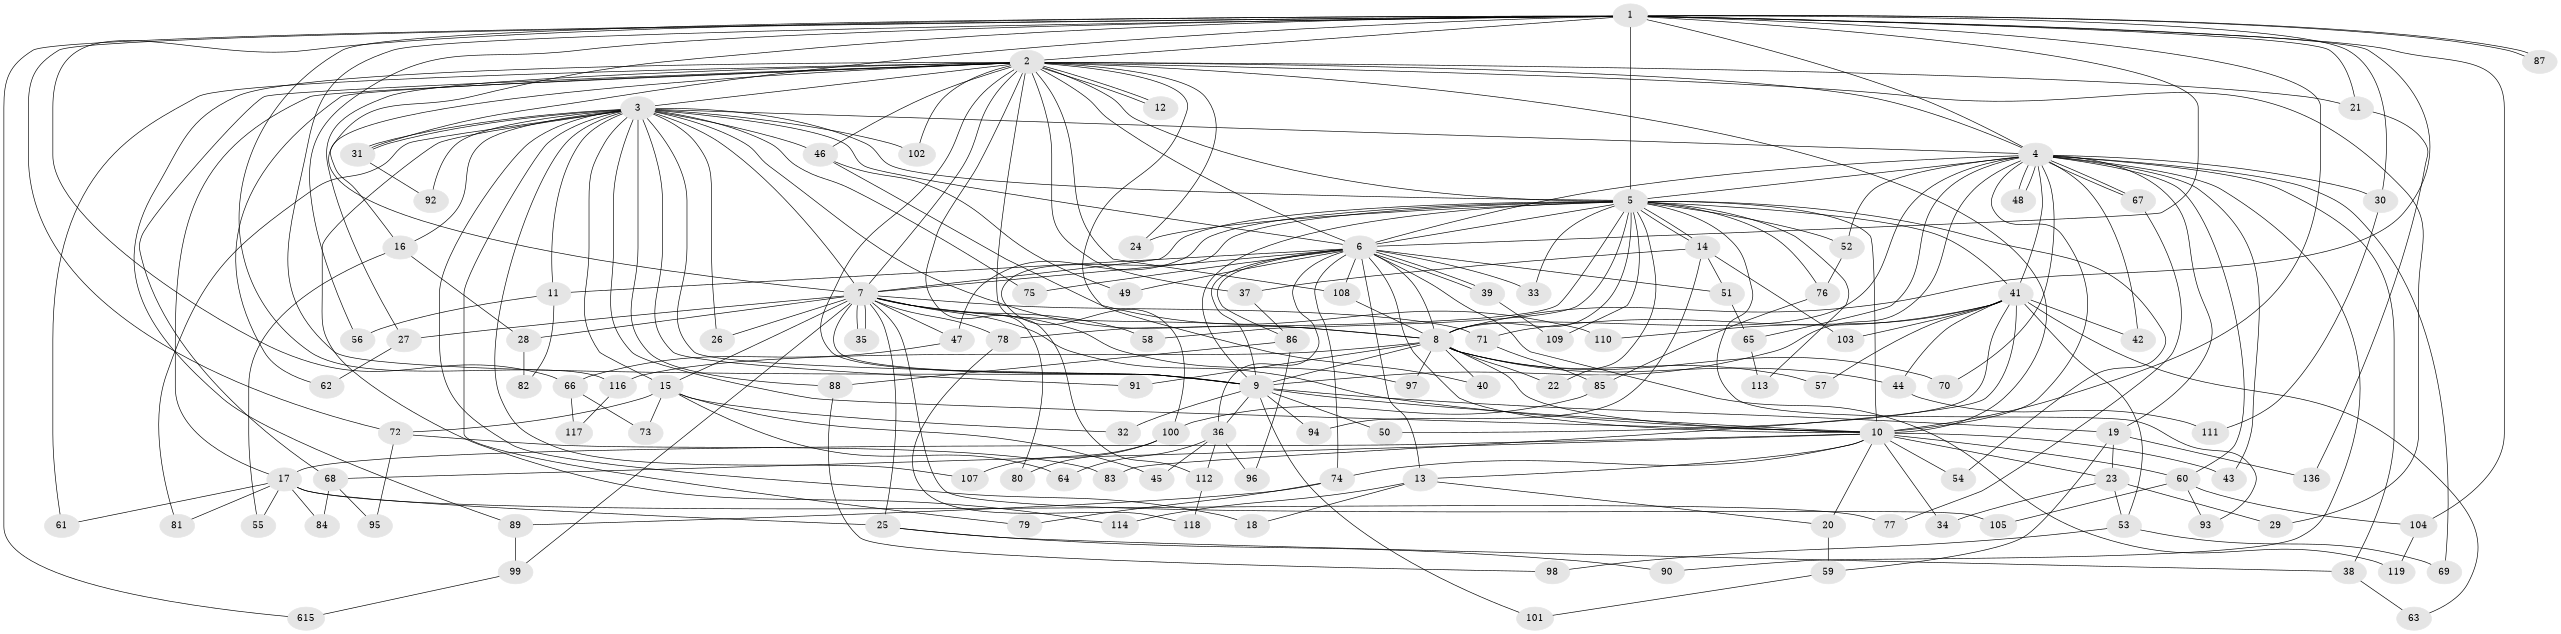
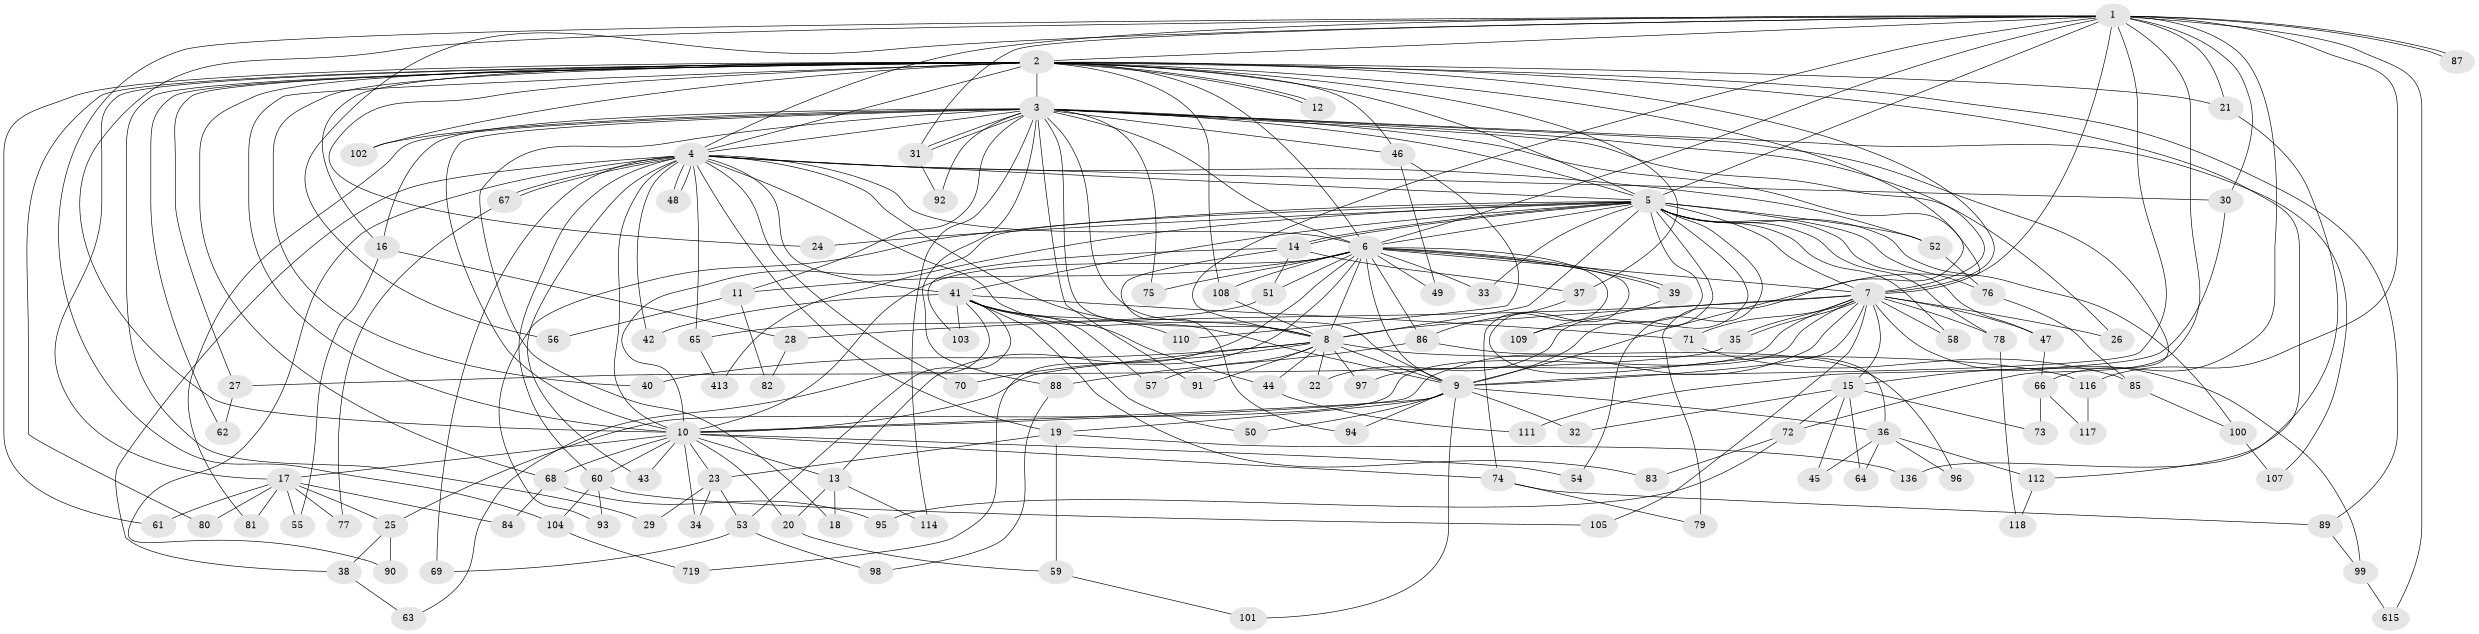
edge "7" -- "27": now "35" -- "27"
node "113": label "113" -> "413"
edge "100" -- "80": now "17" -- "80"
node "119": label "119" -> "719"
